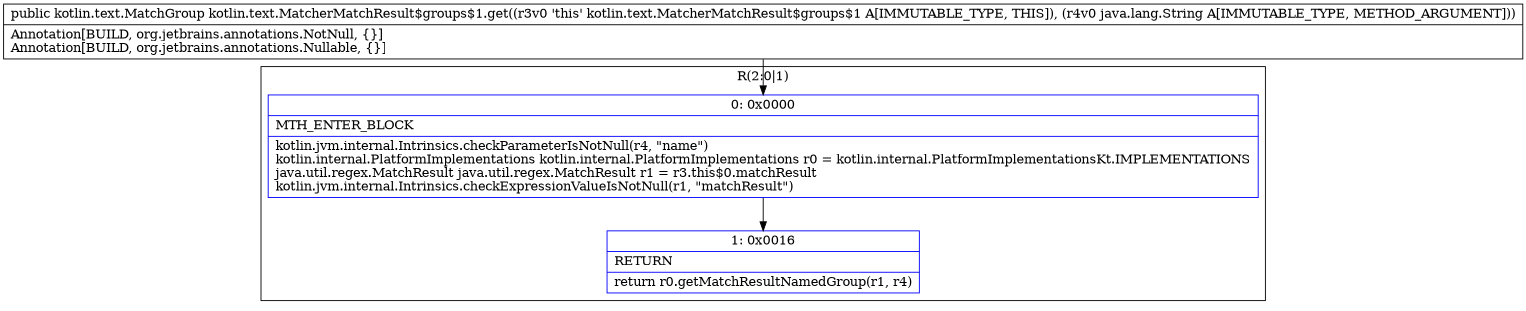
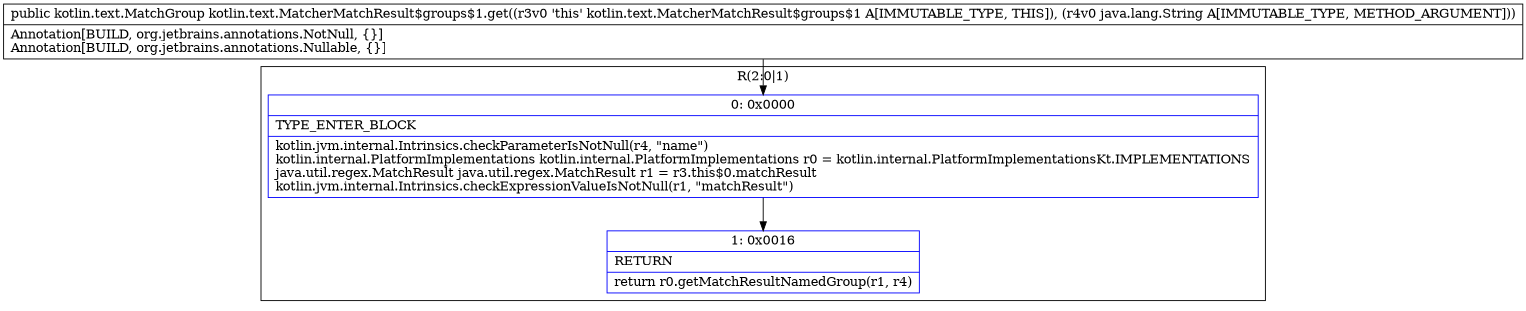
node "0: 0x0000": text "MTH_ENTER_BLOCK" -> "TYPE_ENTER_BLOCK"
